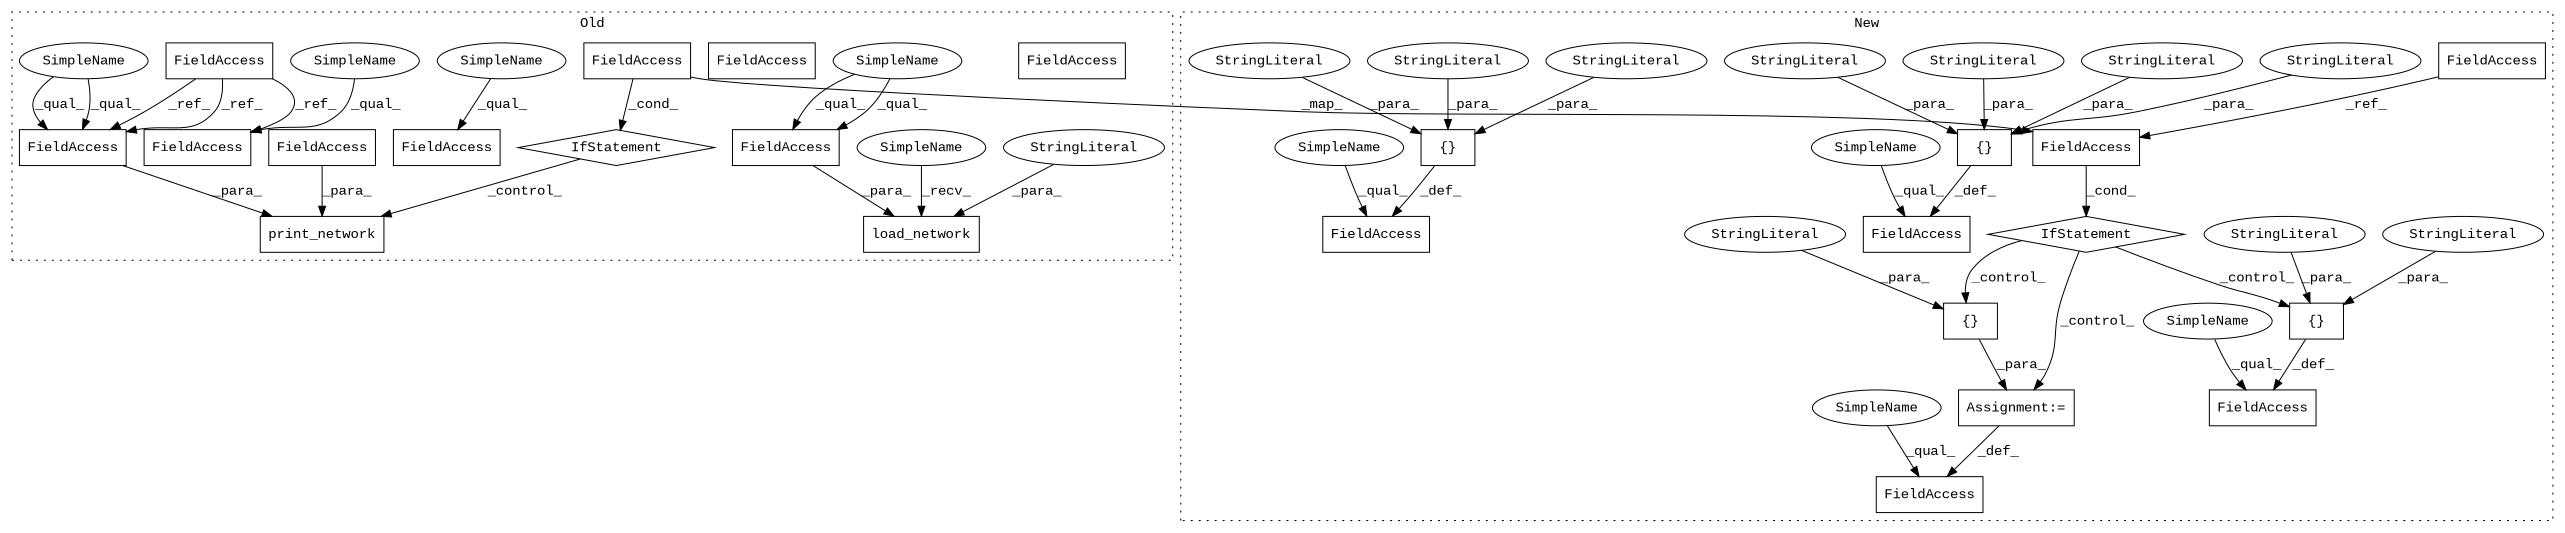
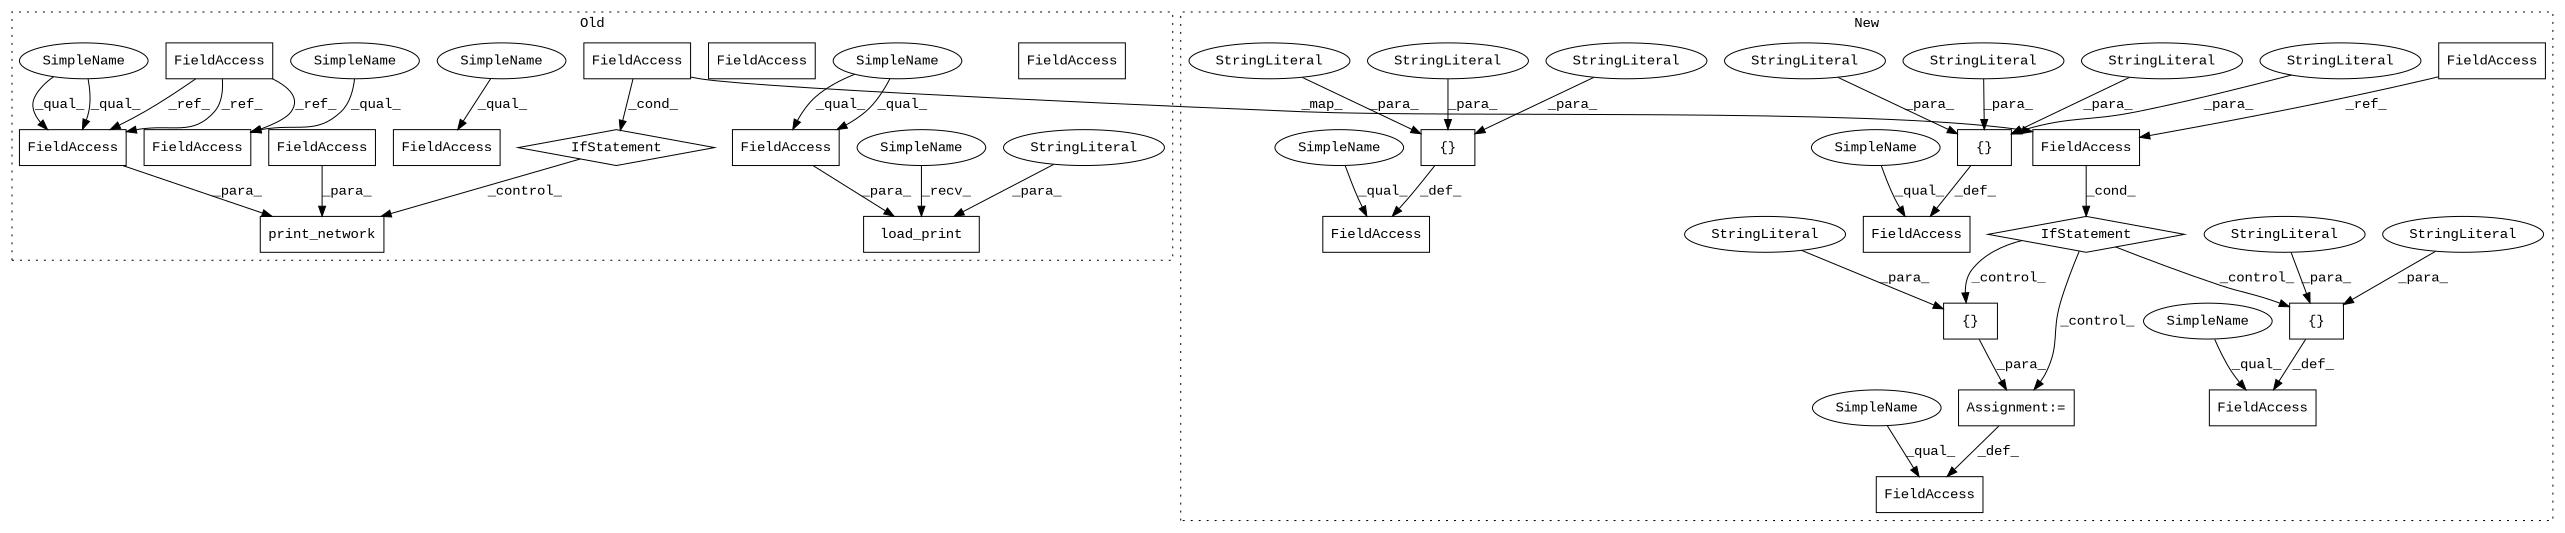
node "load_network": label "load_network" -> "load_print"
